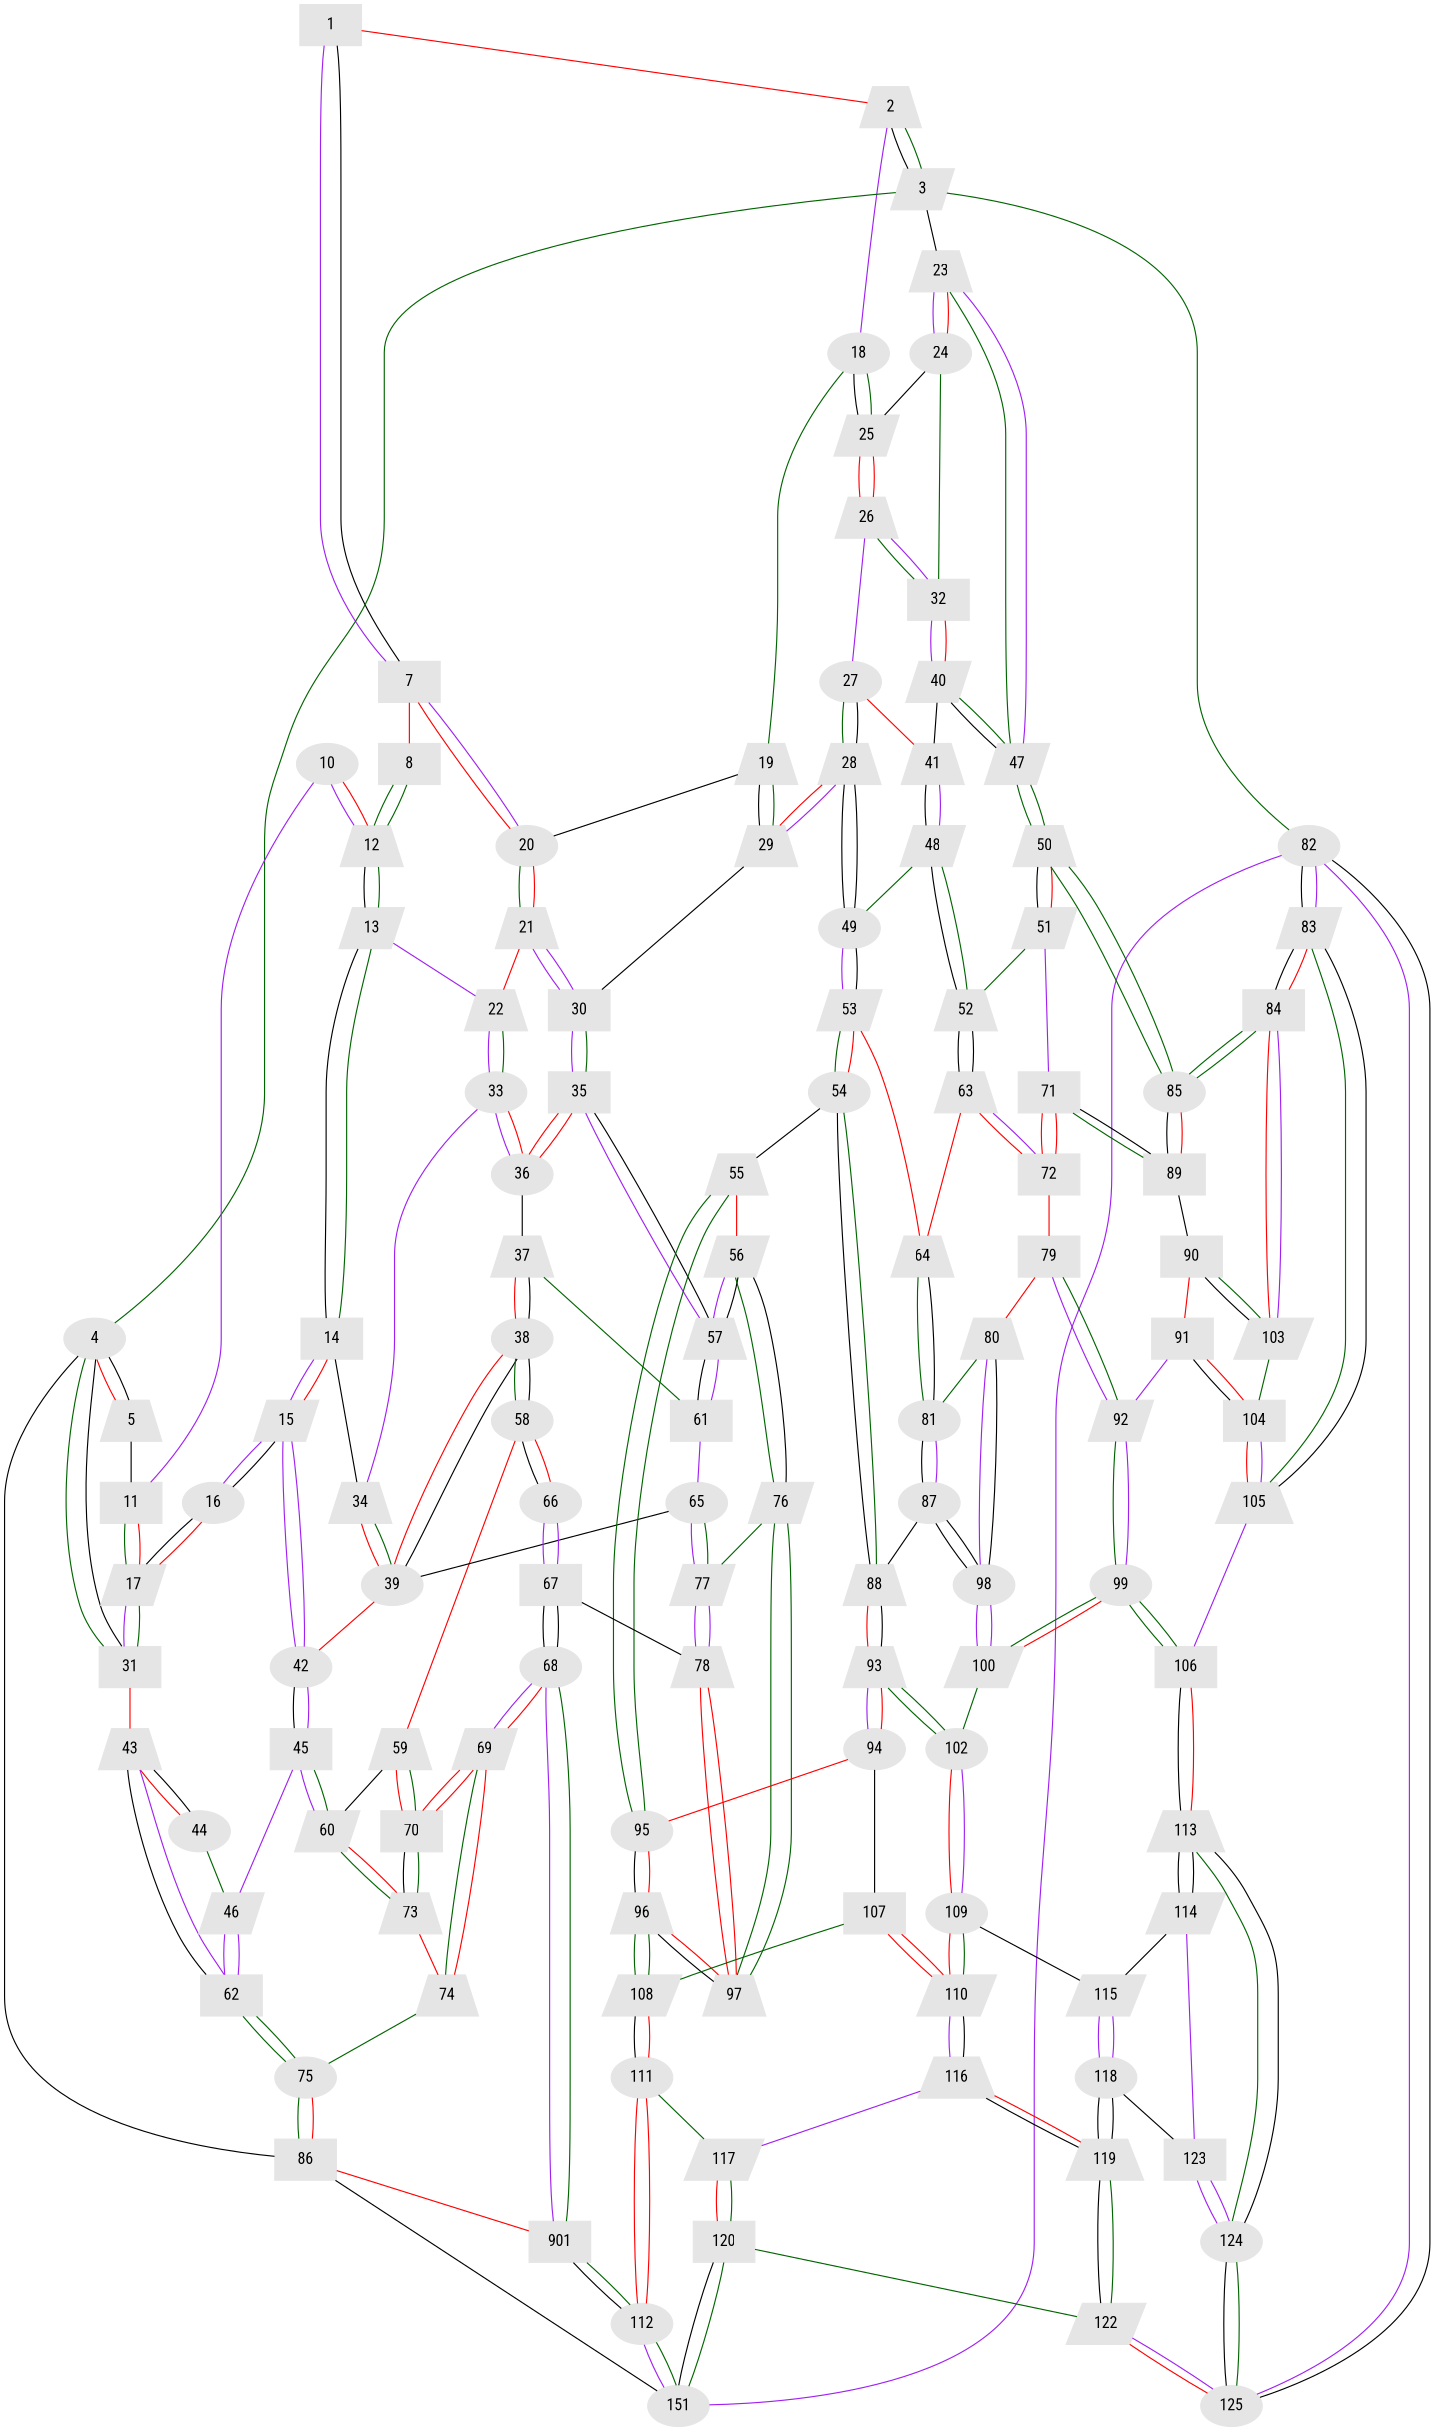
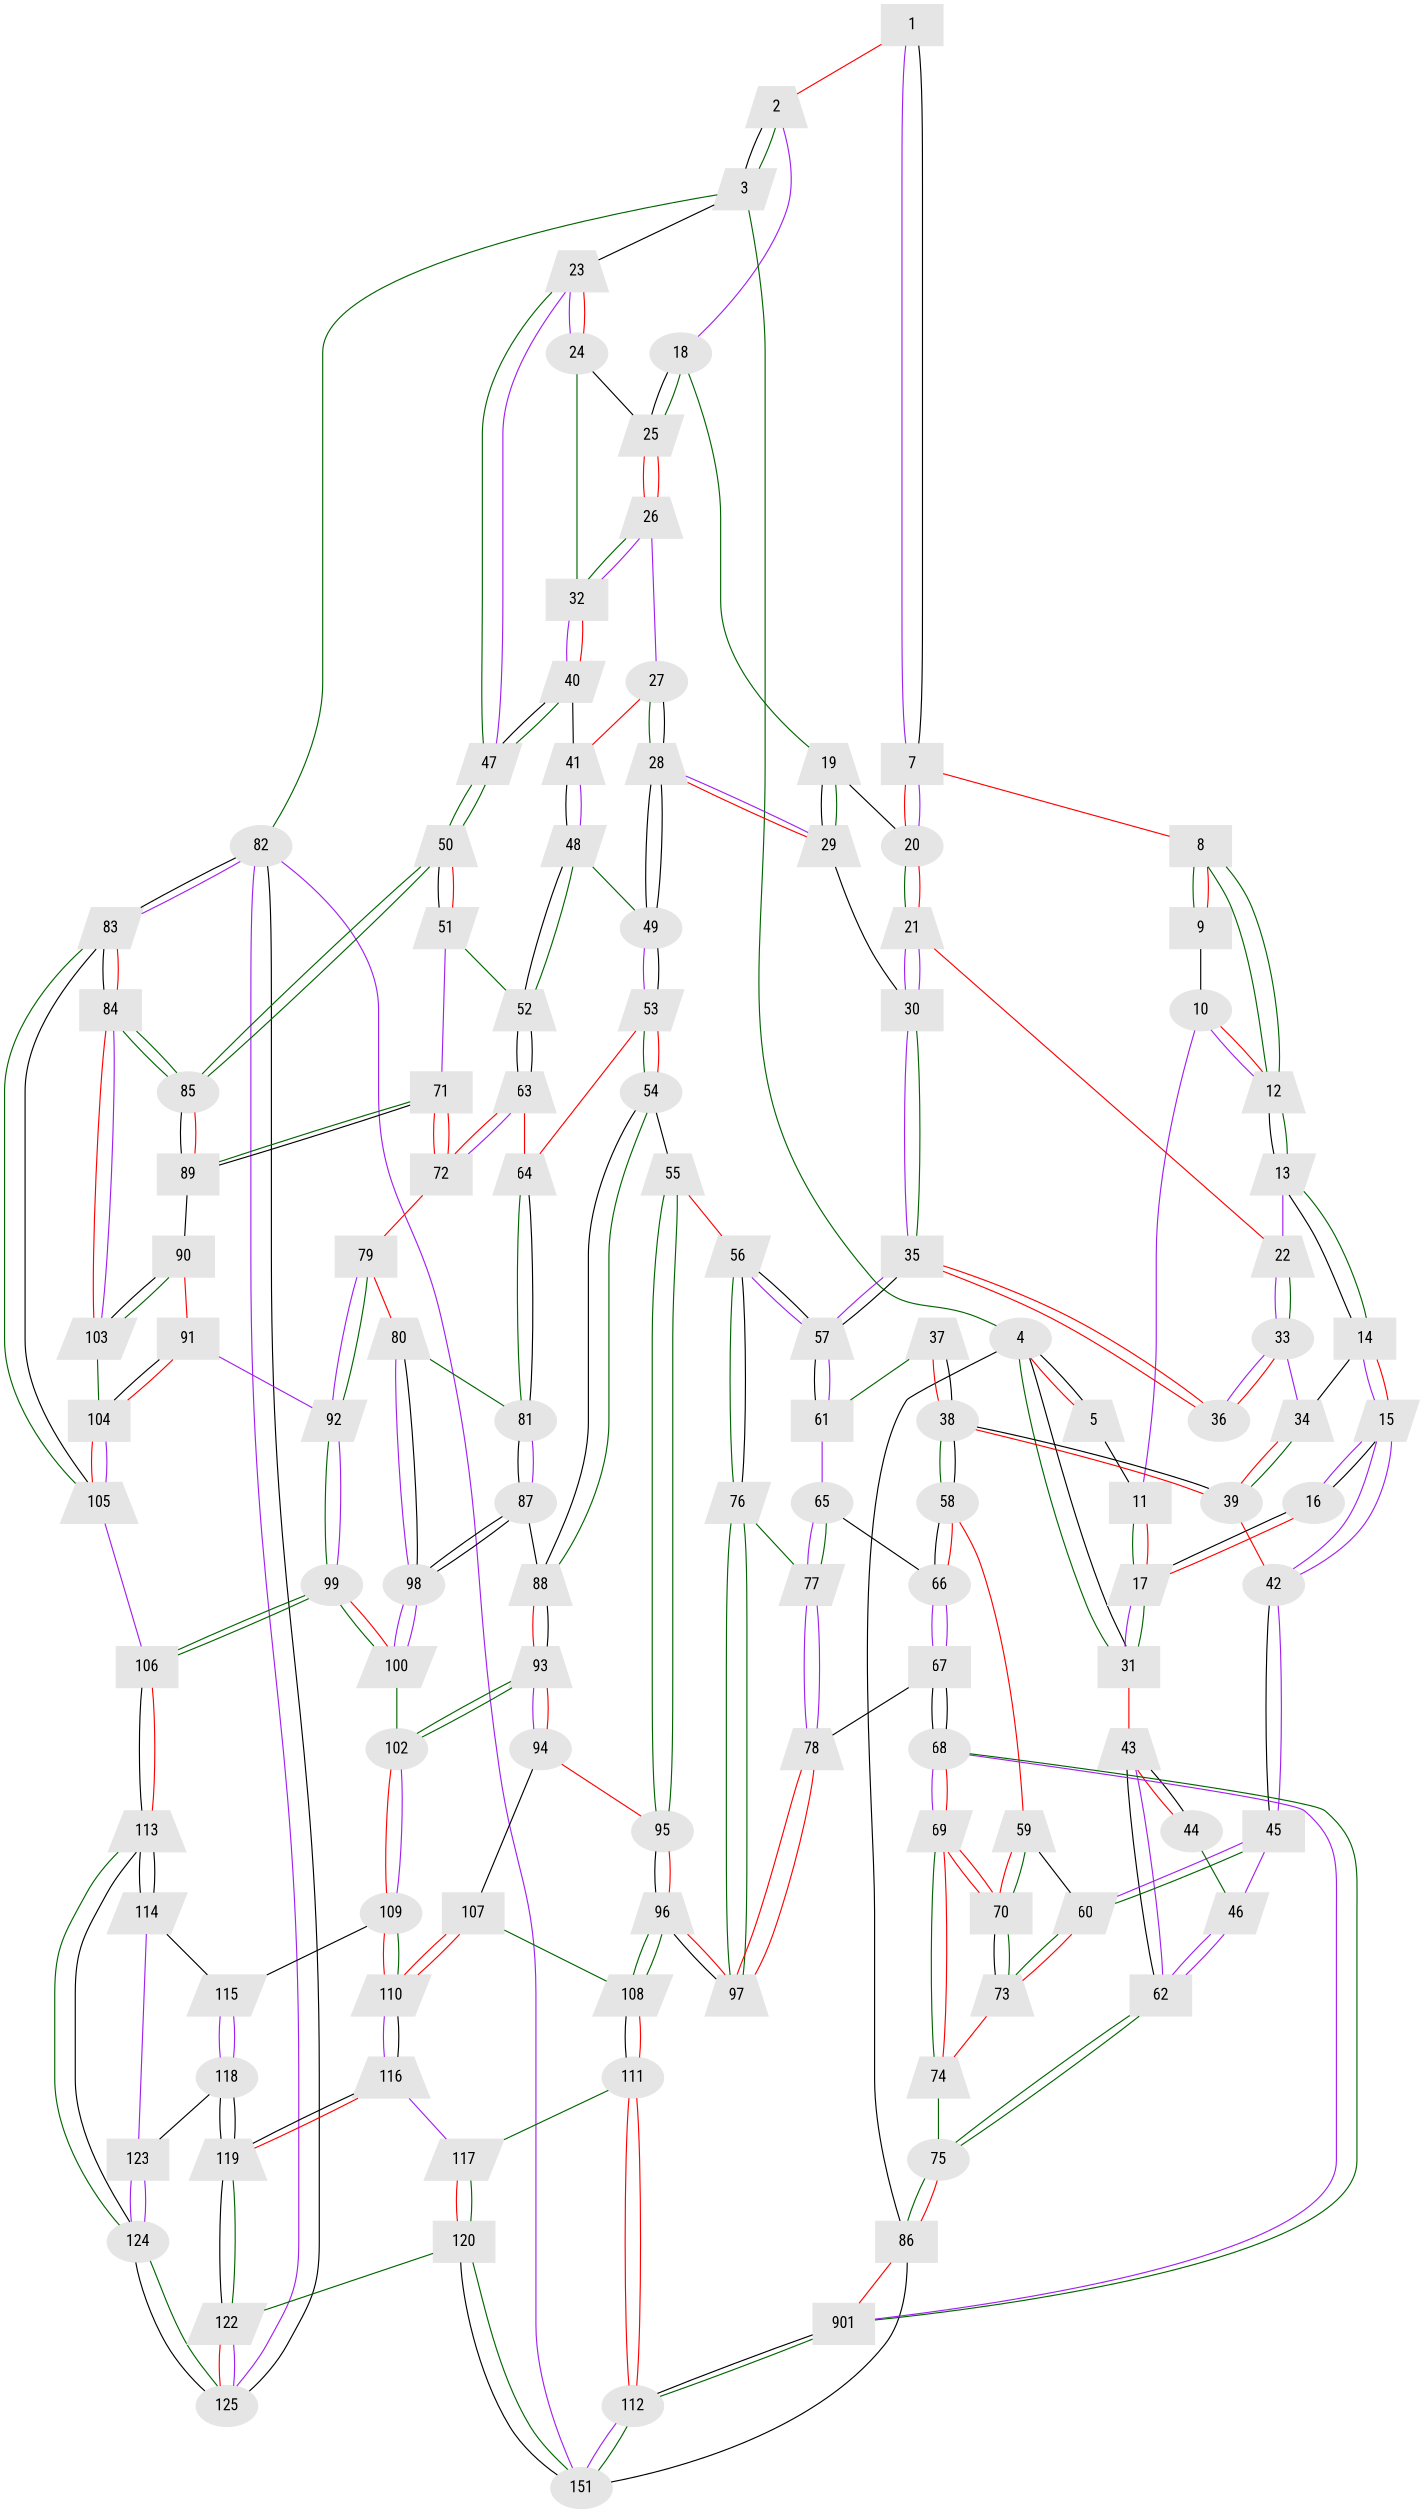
node "9": added
edge "36" -- "37": removed
edge "65" -- "39": now "65" -- "66"
